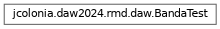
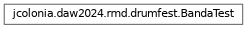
node "jcolonia.daw2024.rmd.daw.BandaTest": label "jcolonia.daw2024.rmd.daw.BandaTest" -> "jcolonia.daw2024.rmd.drumfest.BandaTest"
